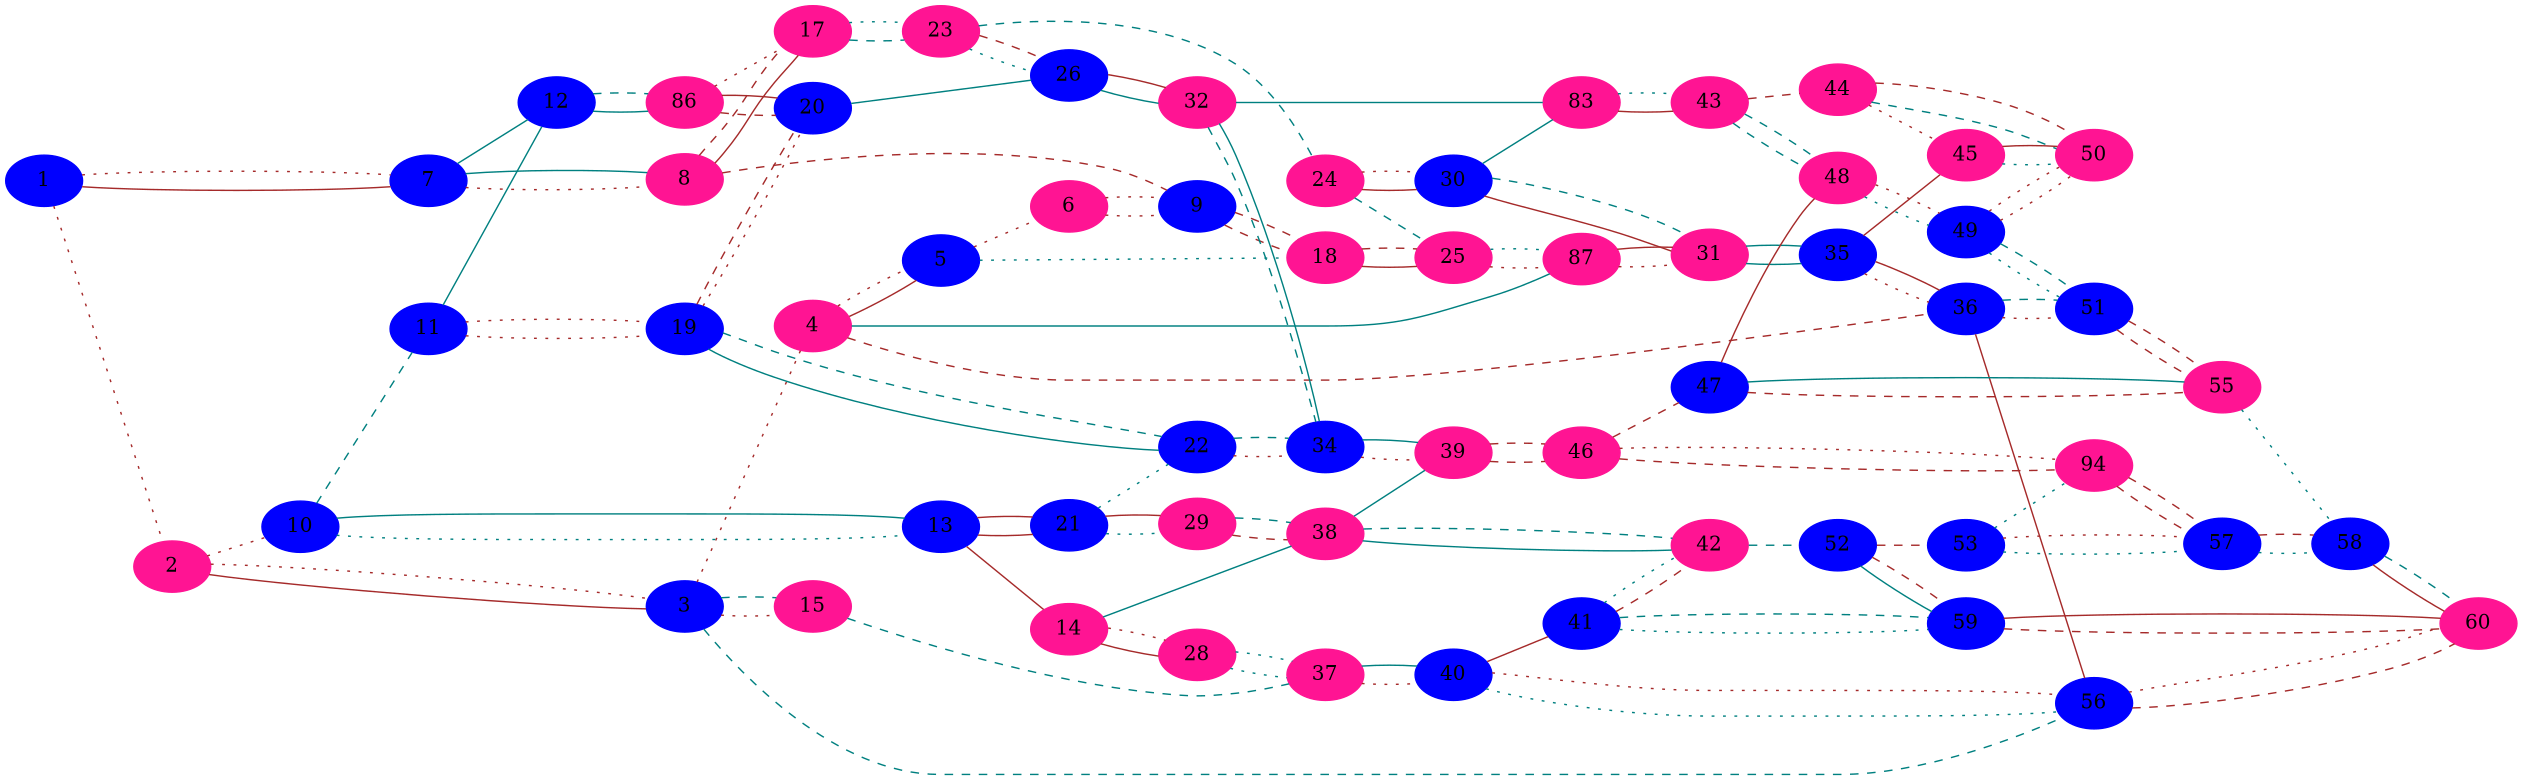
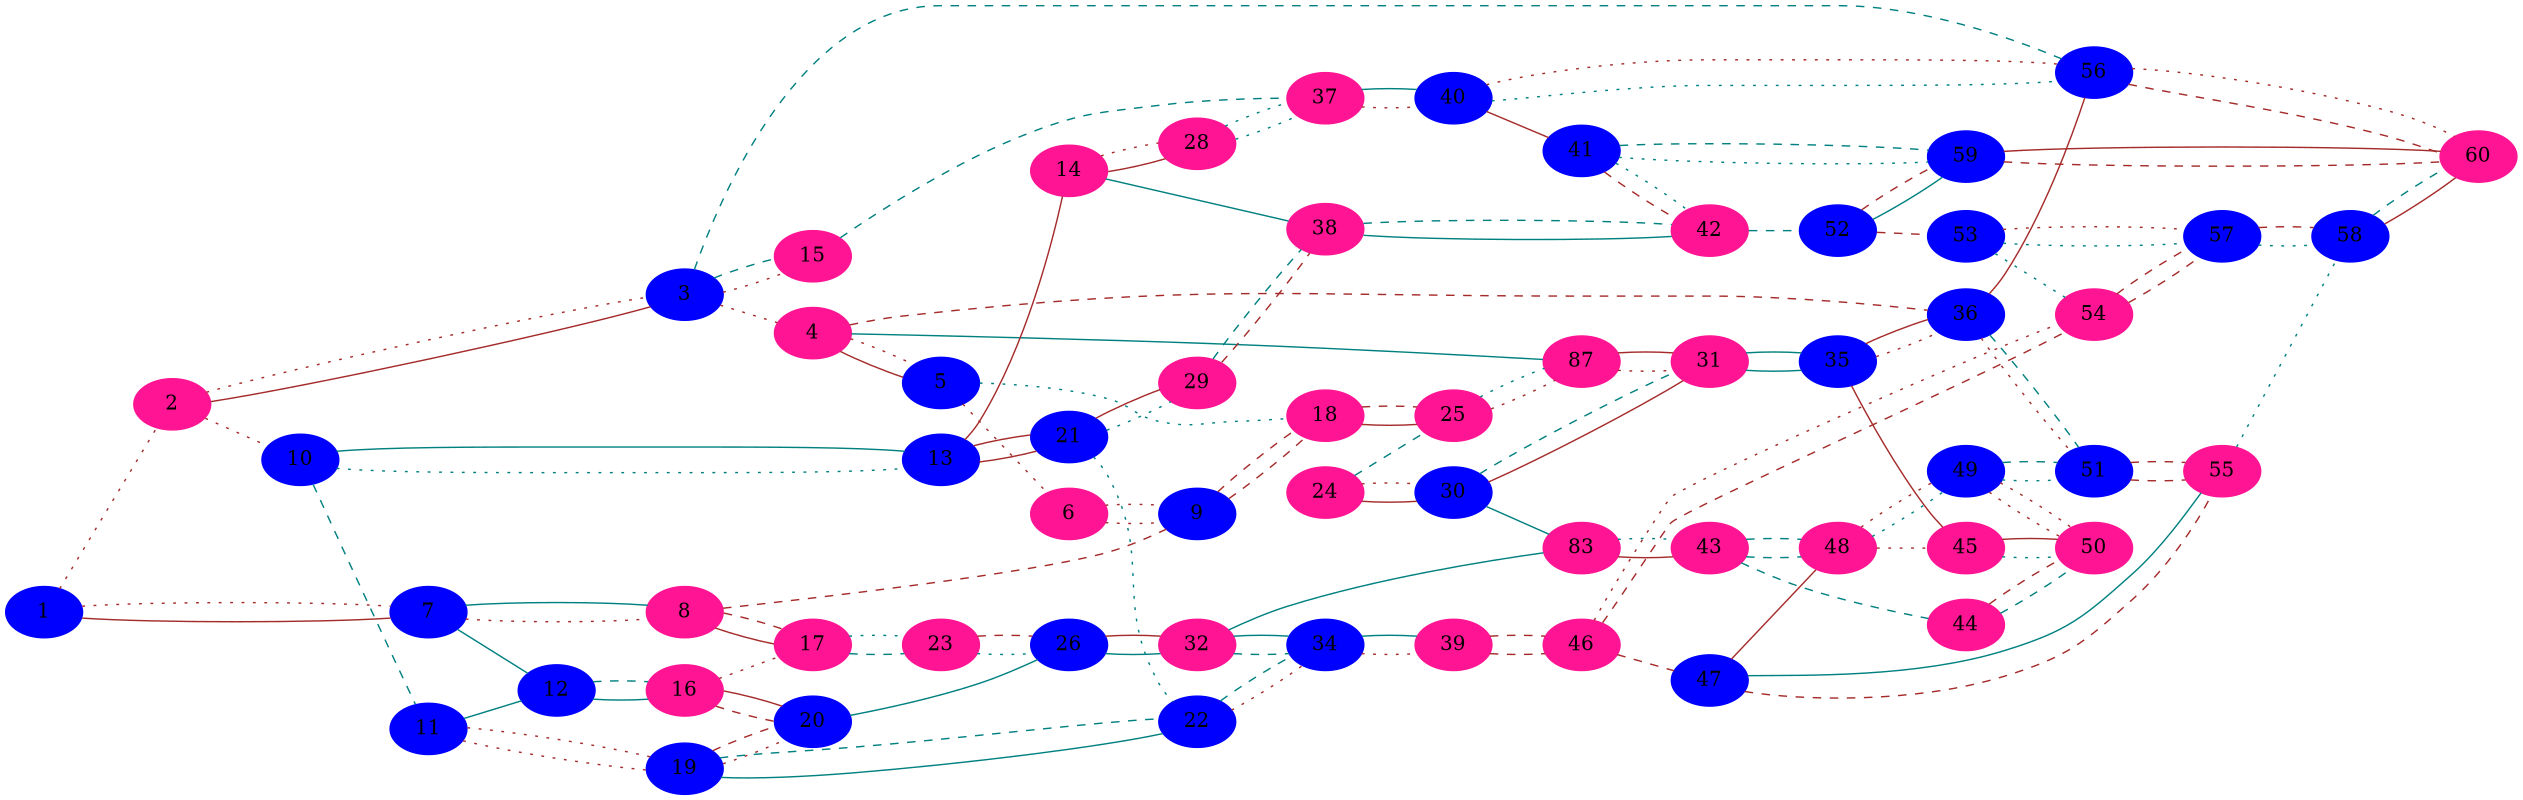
edge "23" -- "24": removed
edge "44" -- "43": color brown -> teal
node "86": label "86" -> "16"
edge "44" -- "45": now "48" -- "45"
node "94": label "94" -> "54"
edge "39" -- "38": removed
